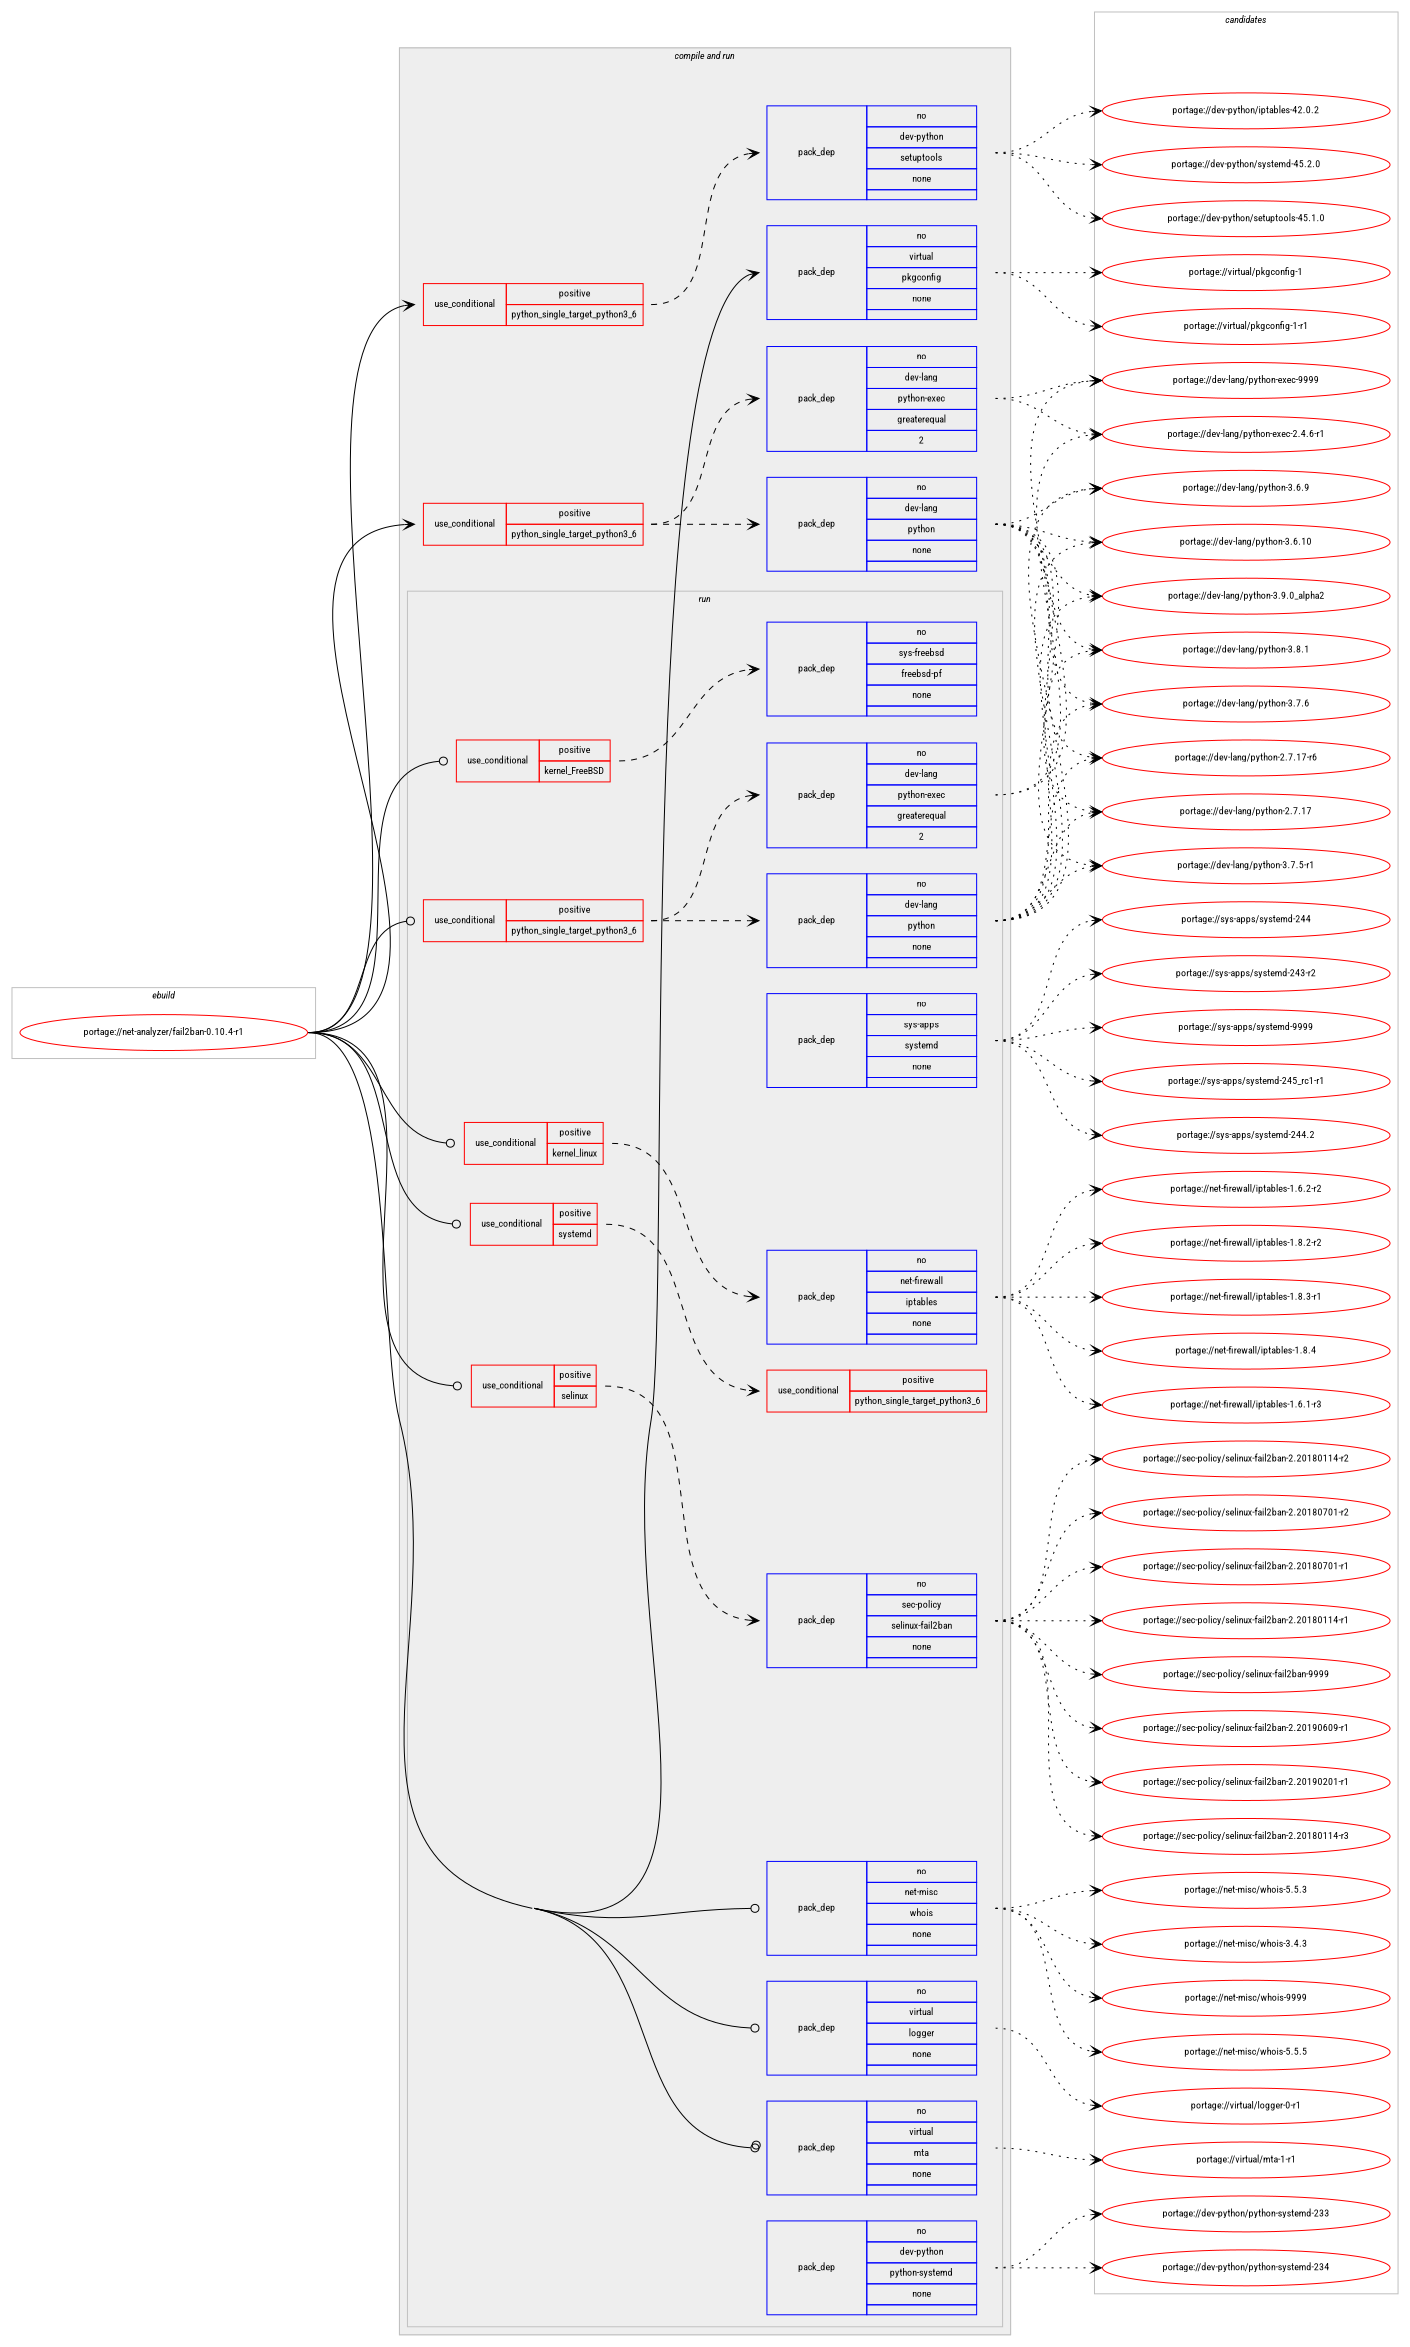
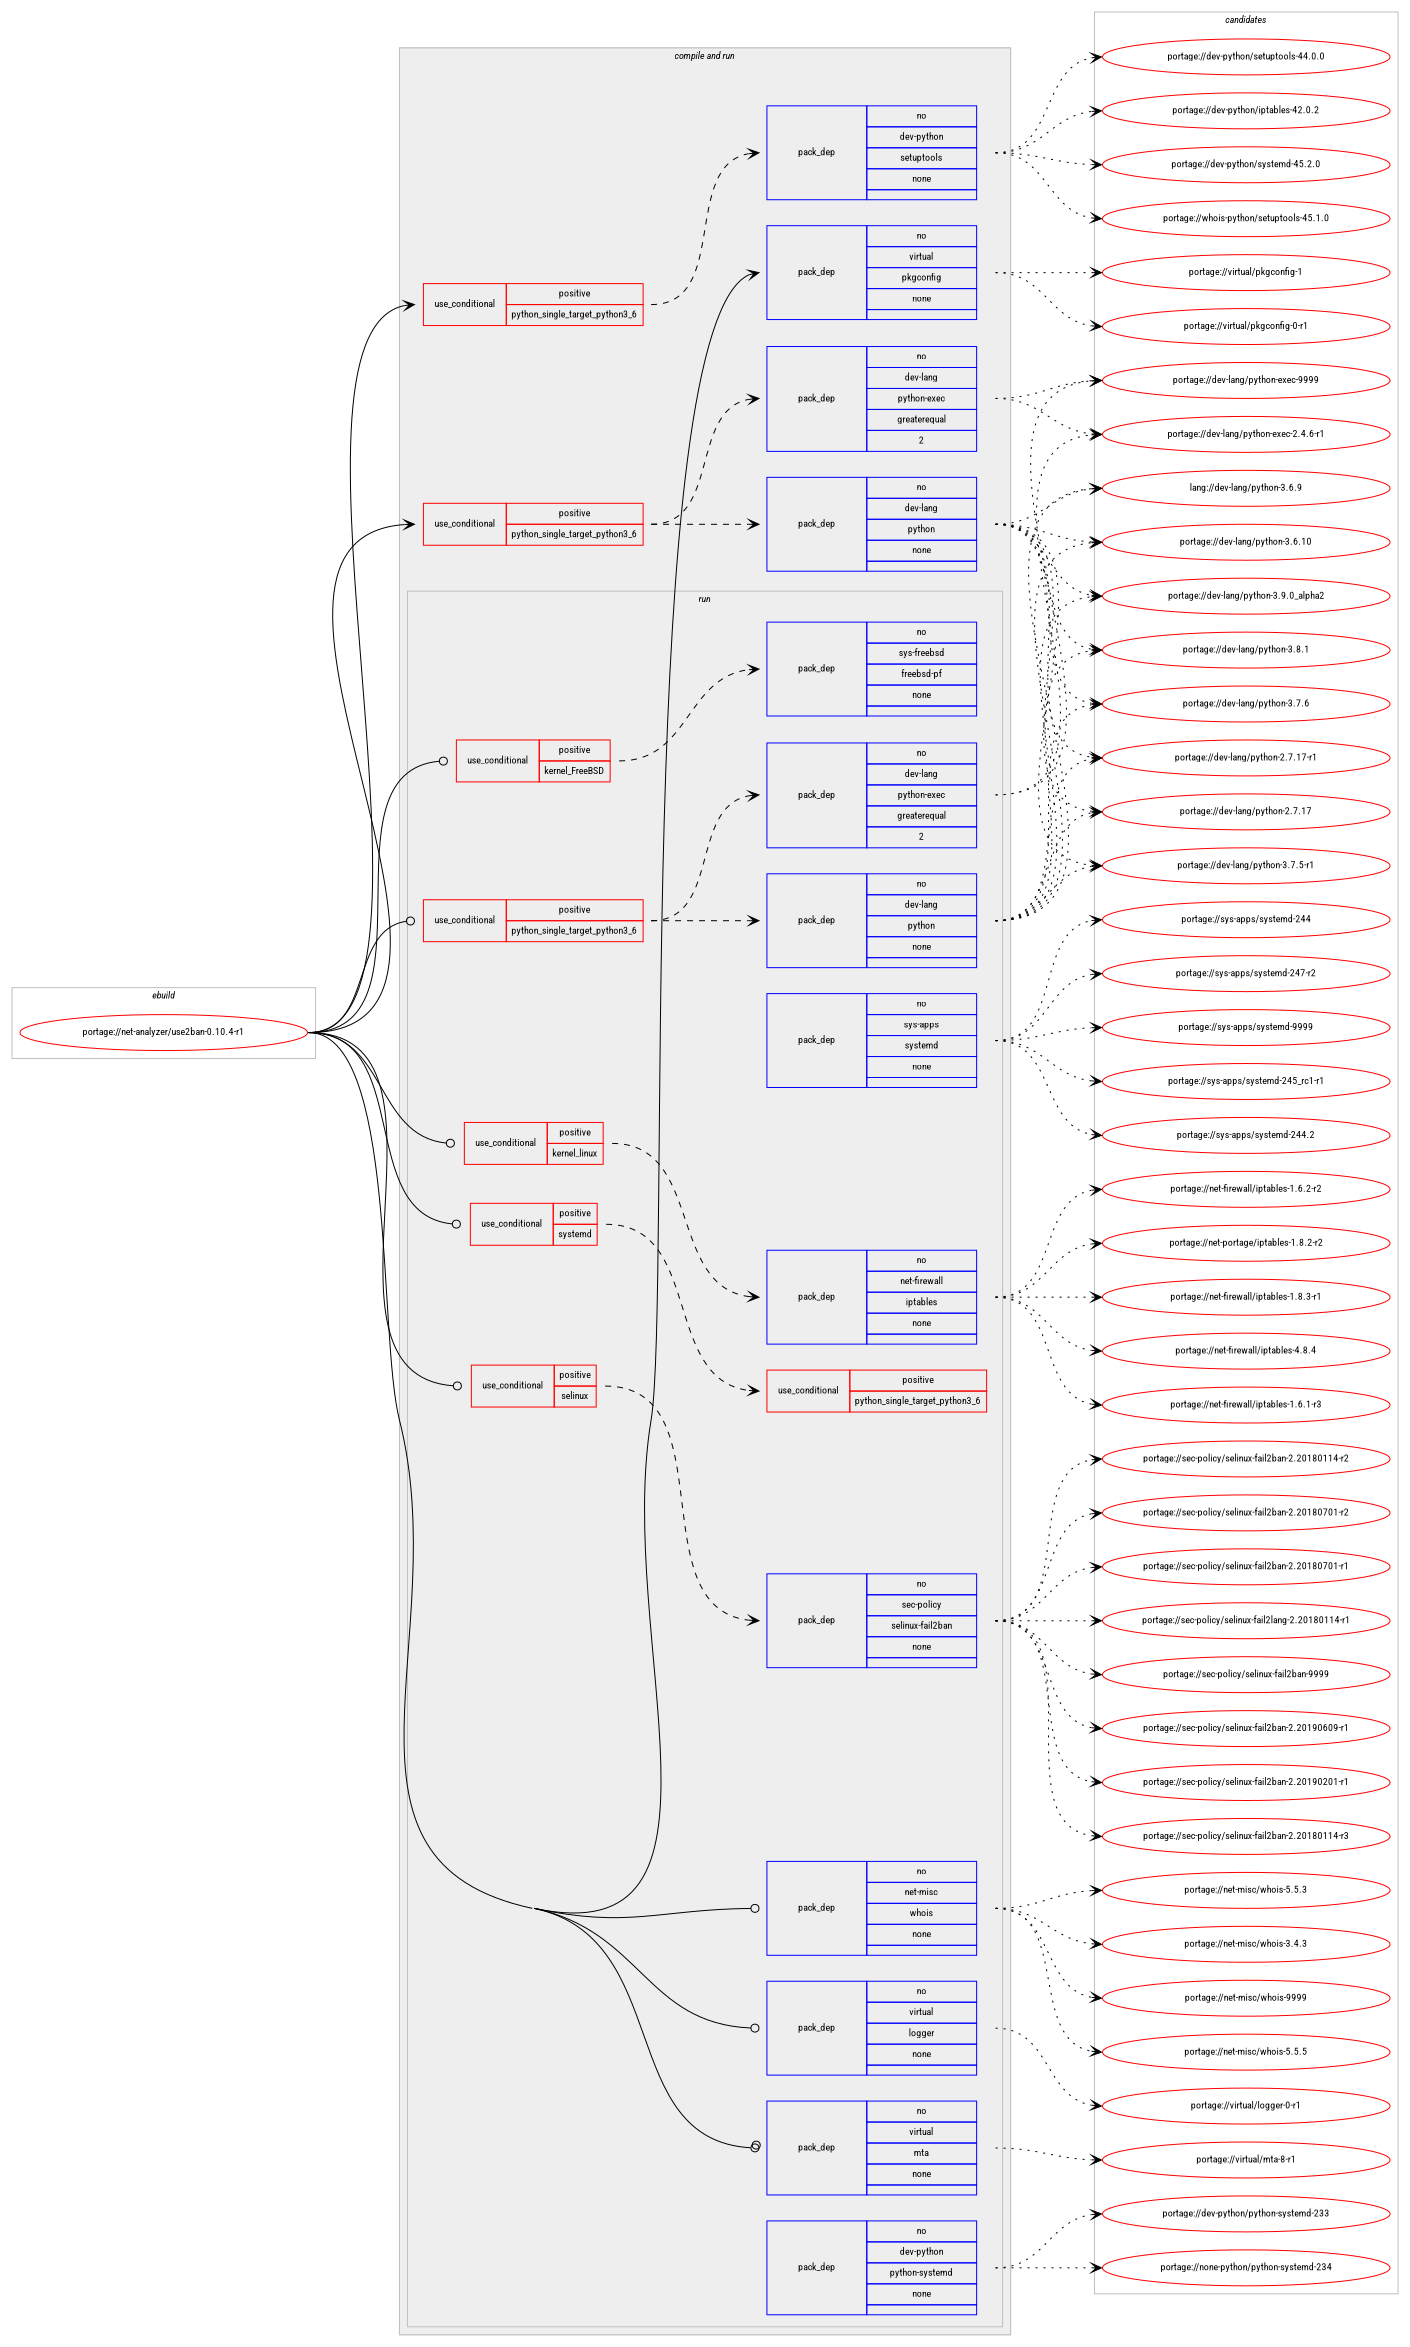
node "portage://dev-python/setuptools-44.0.0": added
node "portage://dev-python/setuptools-45.1.0": label "portage://dev-python/setuptools-45.1.0" -> "portage://whois-python/setuptools-45.1.0"
node "portage://virtual/pkgconfig-1-r1": label "portage://virtual/pkgconfig-1-r1" -> "portage://virtual/pkgconfig-0-r1"
node "portage://dev-lang/python-3.6.9": label "portage://dev-lang/python-3.6.9" -> "lang://dev-lang/python-3.6.9"
node "portage://dev-lang/python-2.7.17-r6": label "portage://dev-lang/python-2.7.17-r6" -> "portage://dev-lang/python-2.7.17-r1"
node "portage://sys-apps/systemd-243-r2": label "portage://sys-apps/systemd-243-r2" -> "portage://sys-apps/systemd-247-r2"
node "portage://net-analyzer/fail2ban-0.10.4-r1": label "portage://net-analyzer/fail2ban-0.10.4-r1" -> "portage://net-analyzer/use2ban-0.10.4-r1"
node "portage://net-firewall/iptables-1.8.2-r2": label "portage://net-firewall/iptables-1.8.2-r2" -> "portage://net-portage/iptables-1.8.2-r2"
node "portage://net-firewall/iptables-1.8.4": label "portage://net-firewall/iptables-1.8.4" -> "portage://net-firewall/iptables-4.8.4"
node "portage://sec-policy/selinux-fail2ban-2.20180114-r1": label "portage://sec-policy/selinux-fail2ban-2.20180114-r1" -> "portage://sec-policy/selinux-fail2lang-2.20180114-r1"
node "portage://virtual/mta-1-r1": label "portage://virtual/mta-1-r1" -> "portage://virtual/mta-8-r1"
node "portage://dev-python/python-systemd-234": label "portage://dev-python/python-systemd-234" -> "portage://none-python/python-systemd-234"
